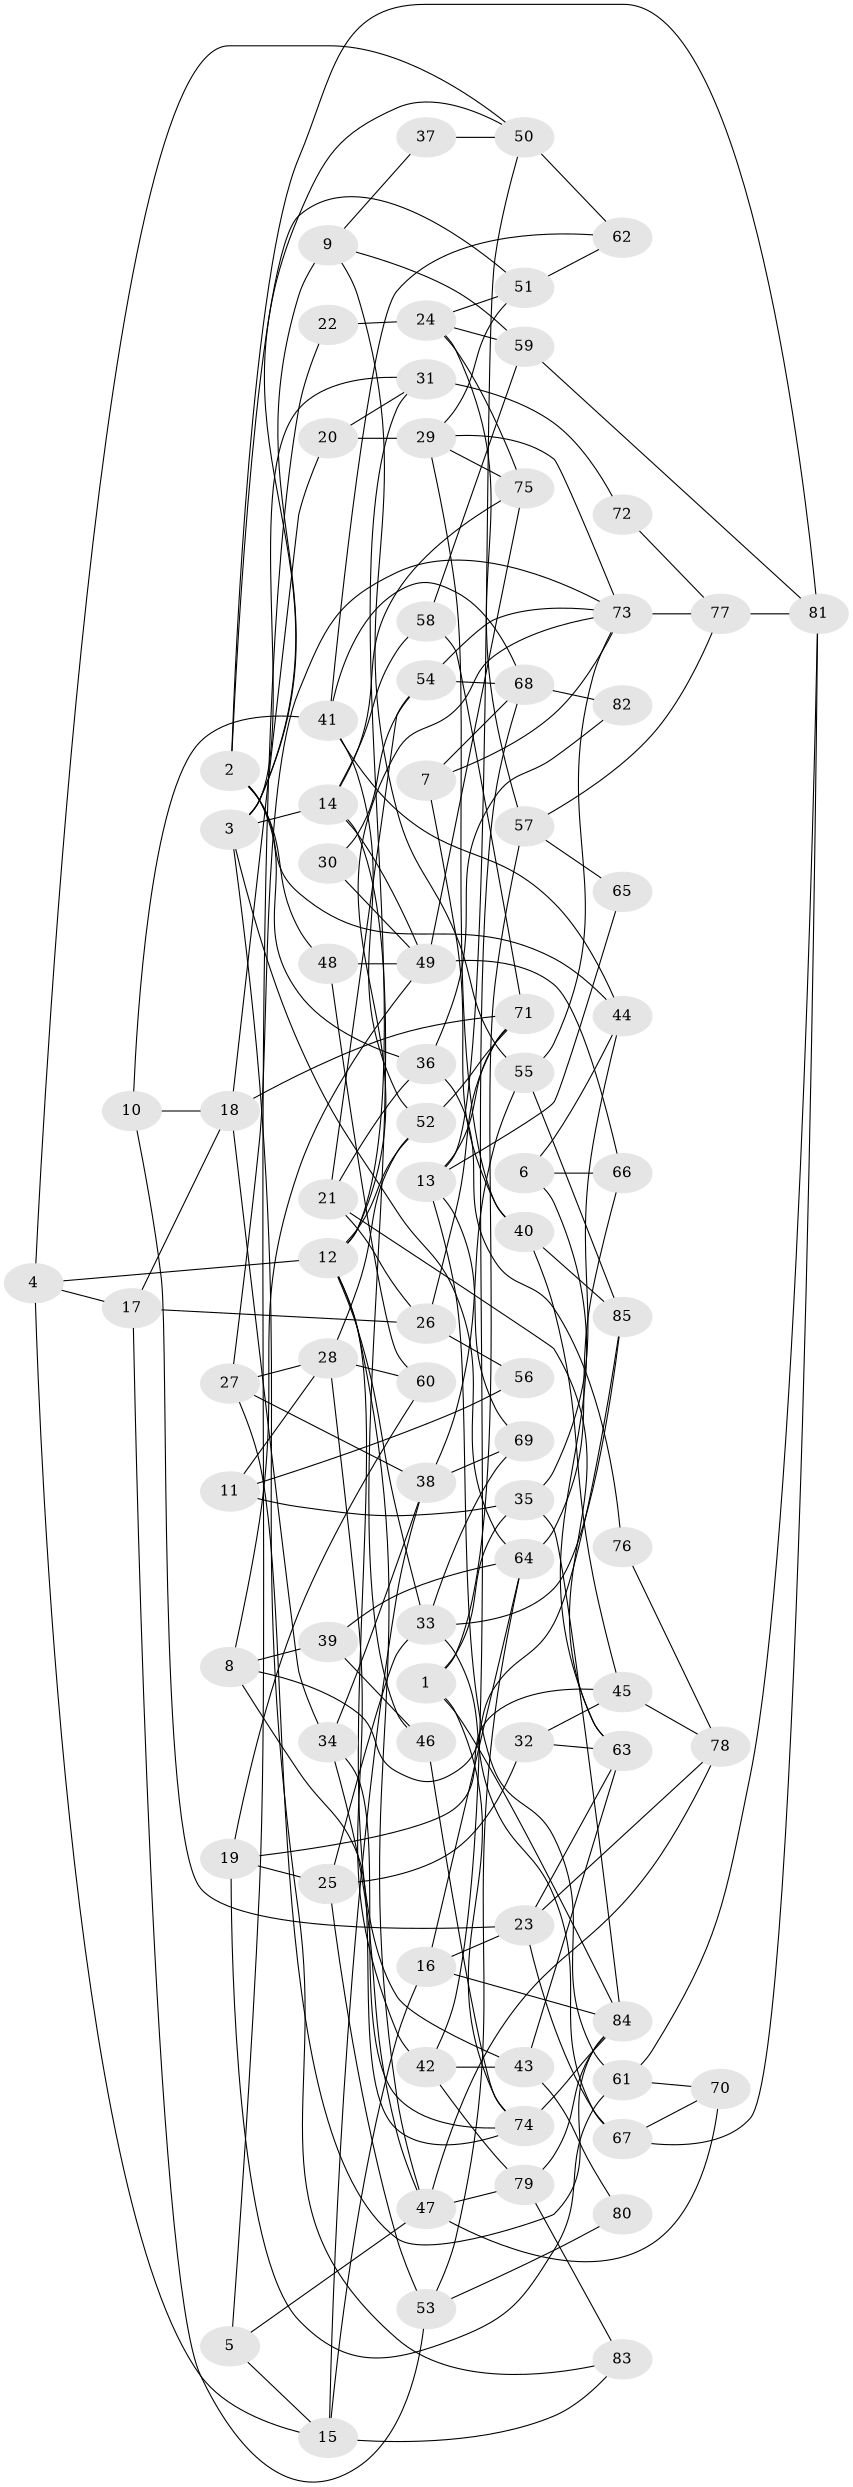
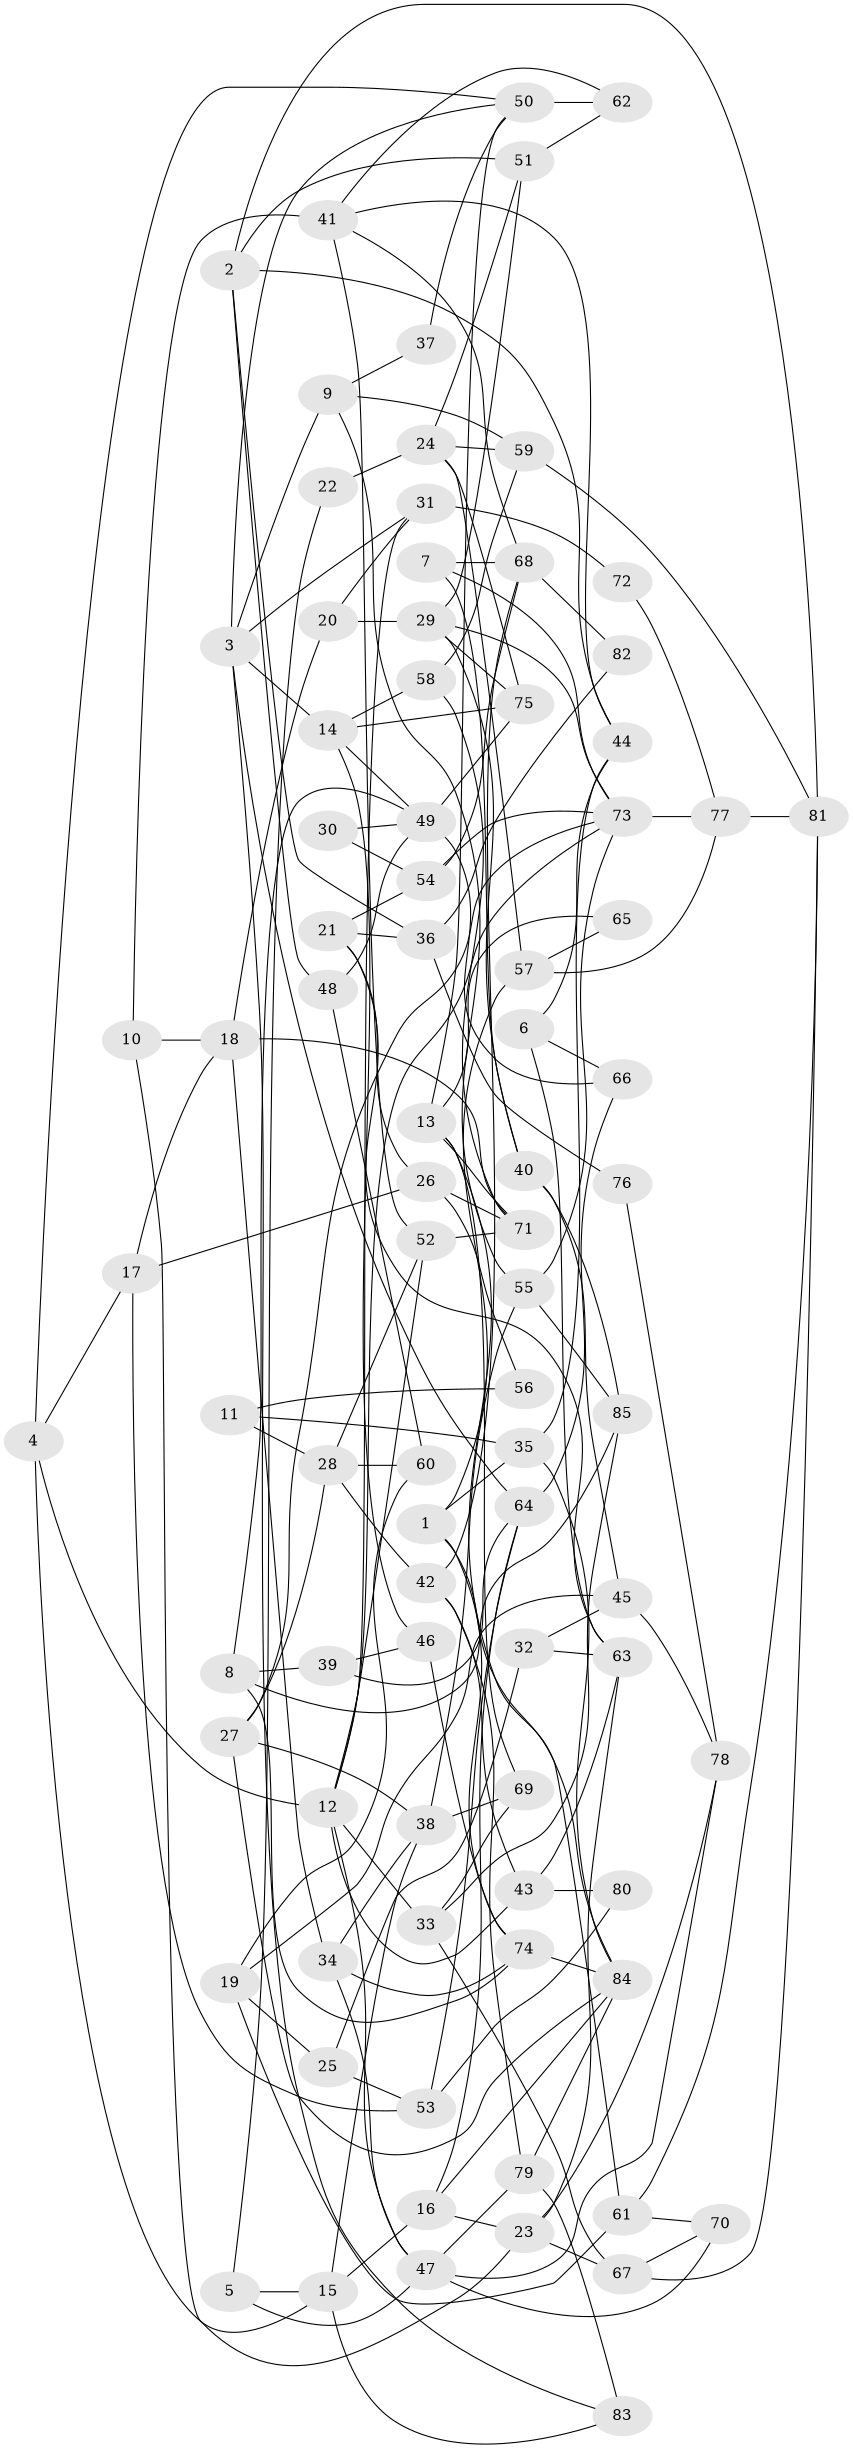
edge "33" -- "25": removed
